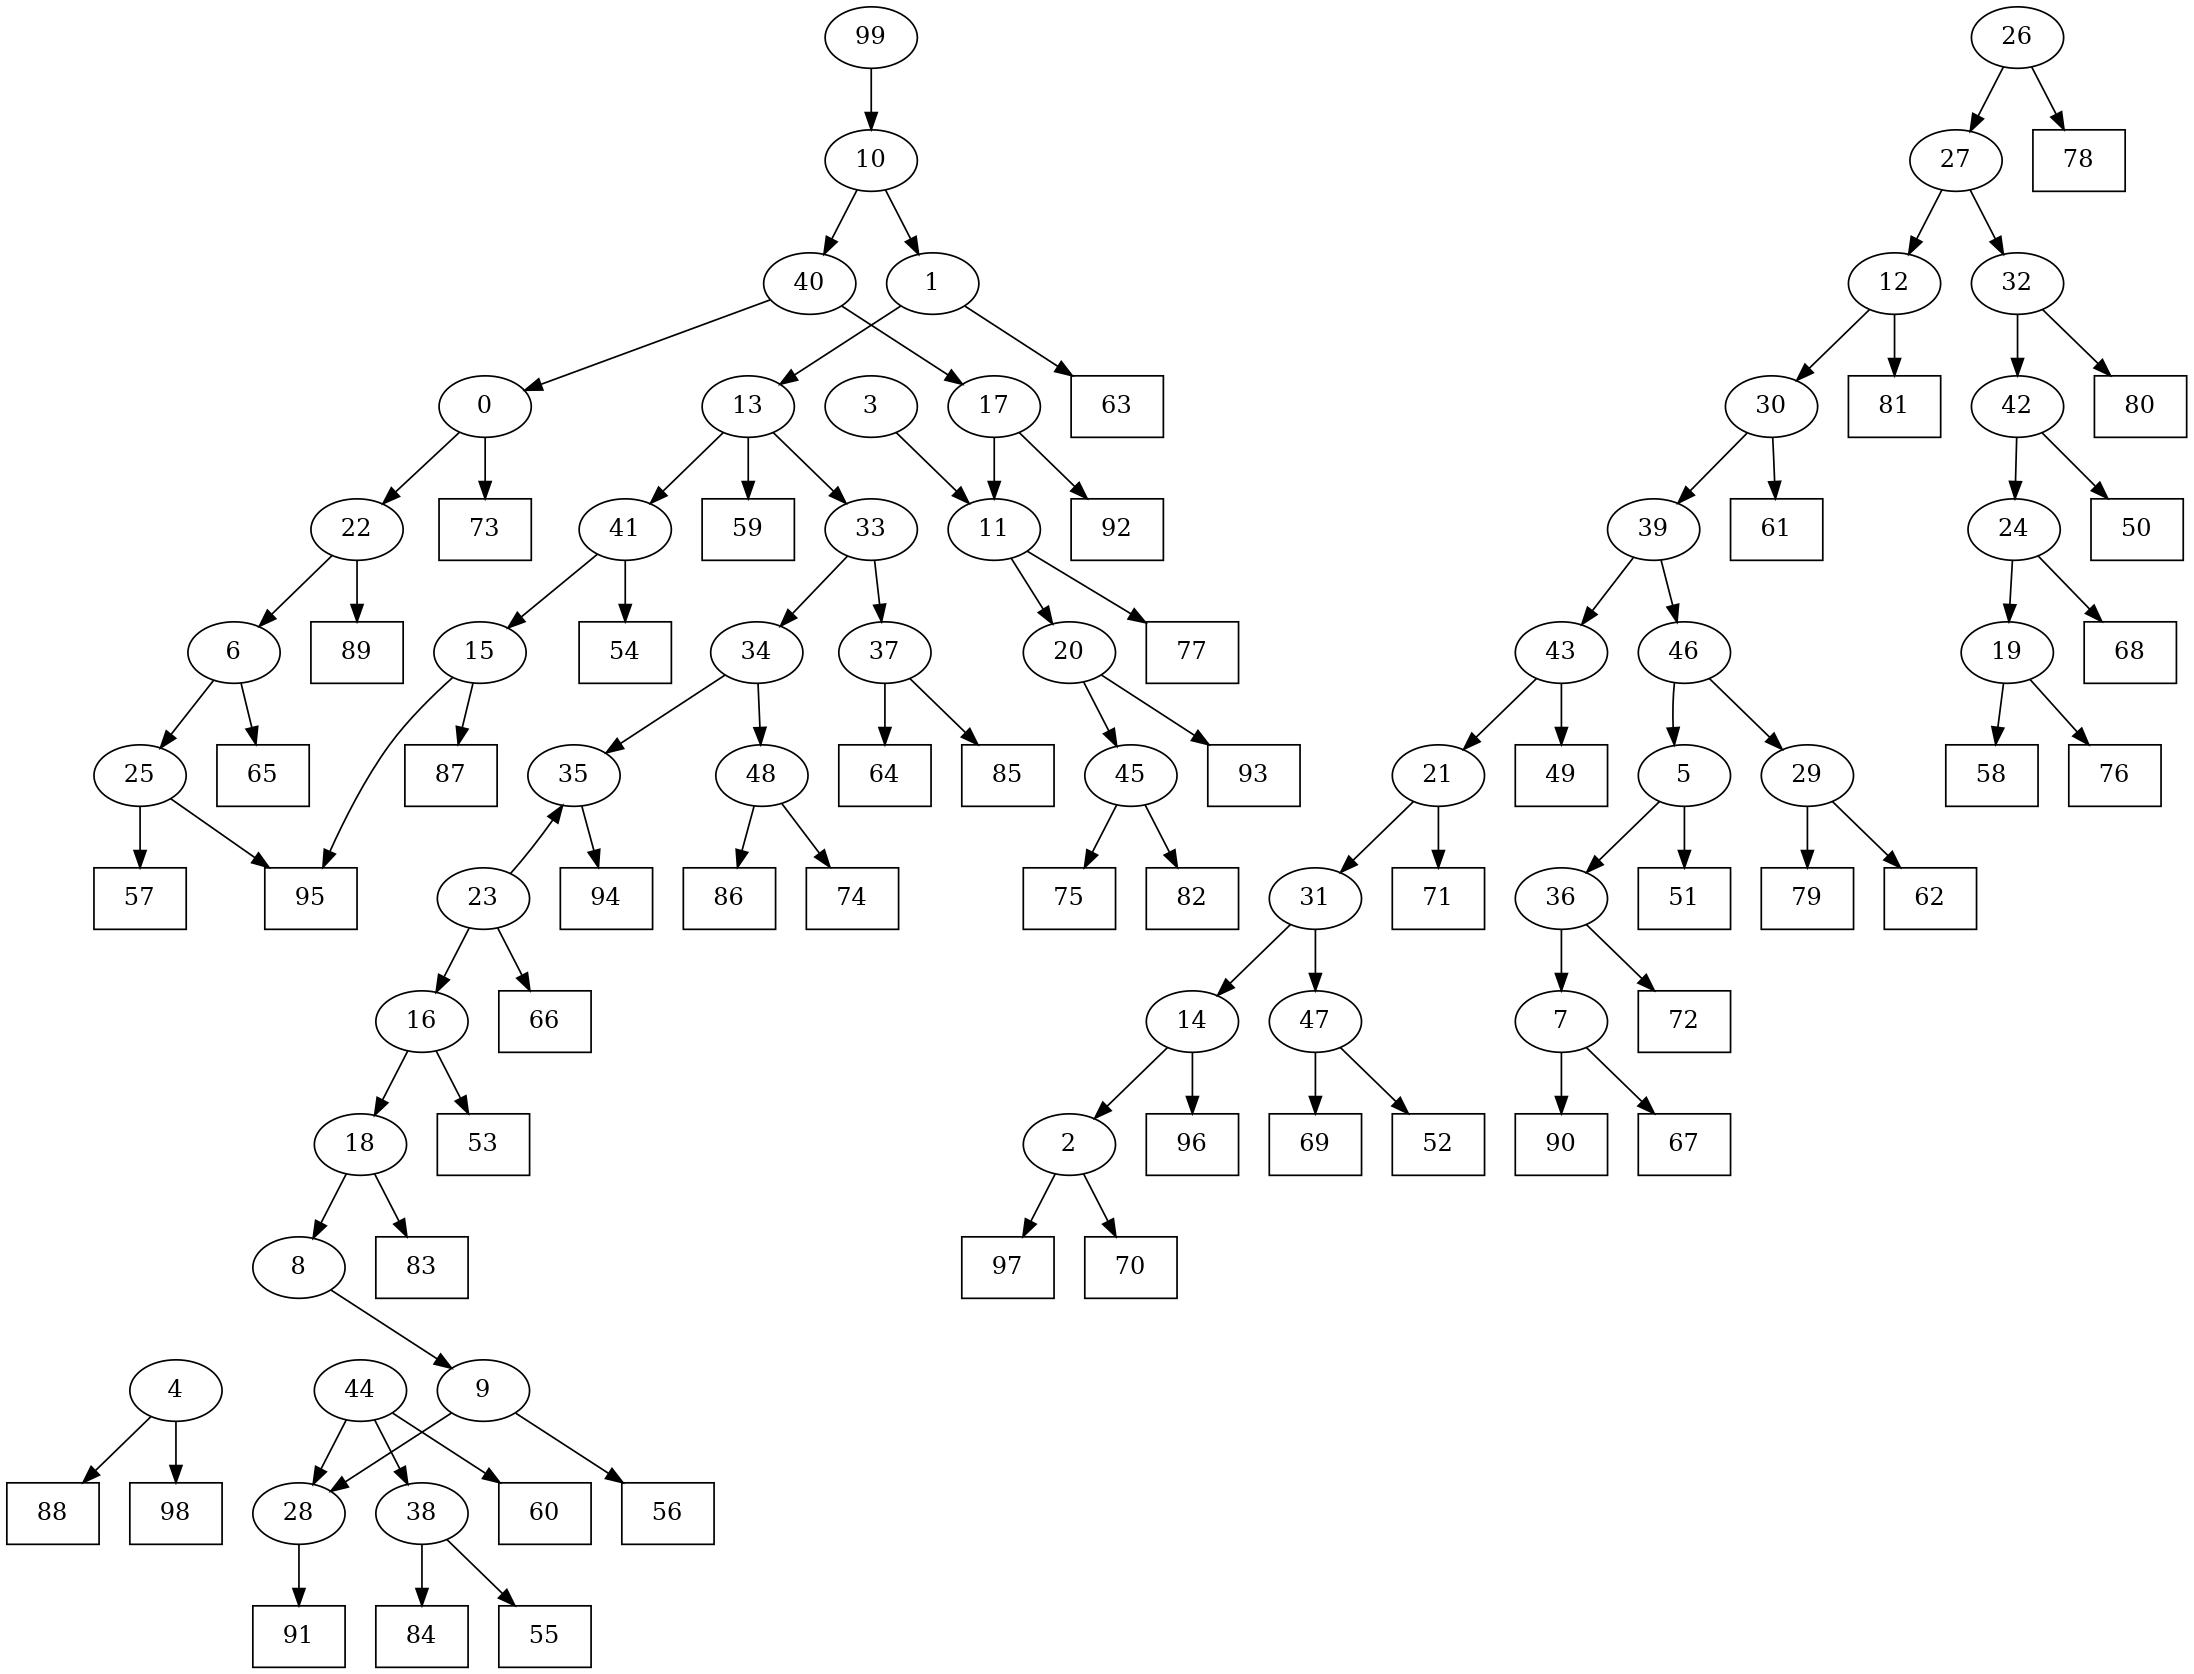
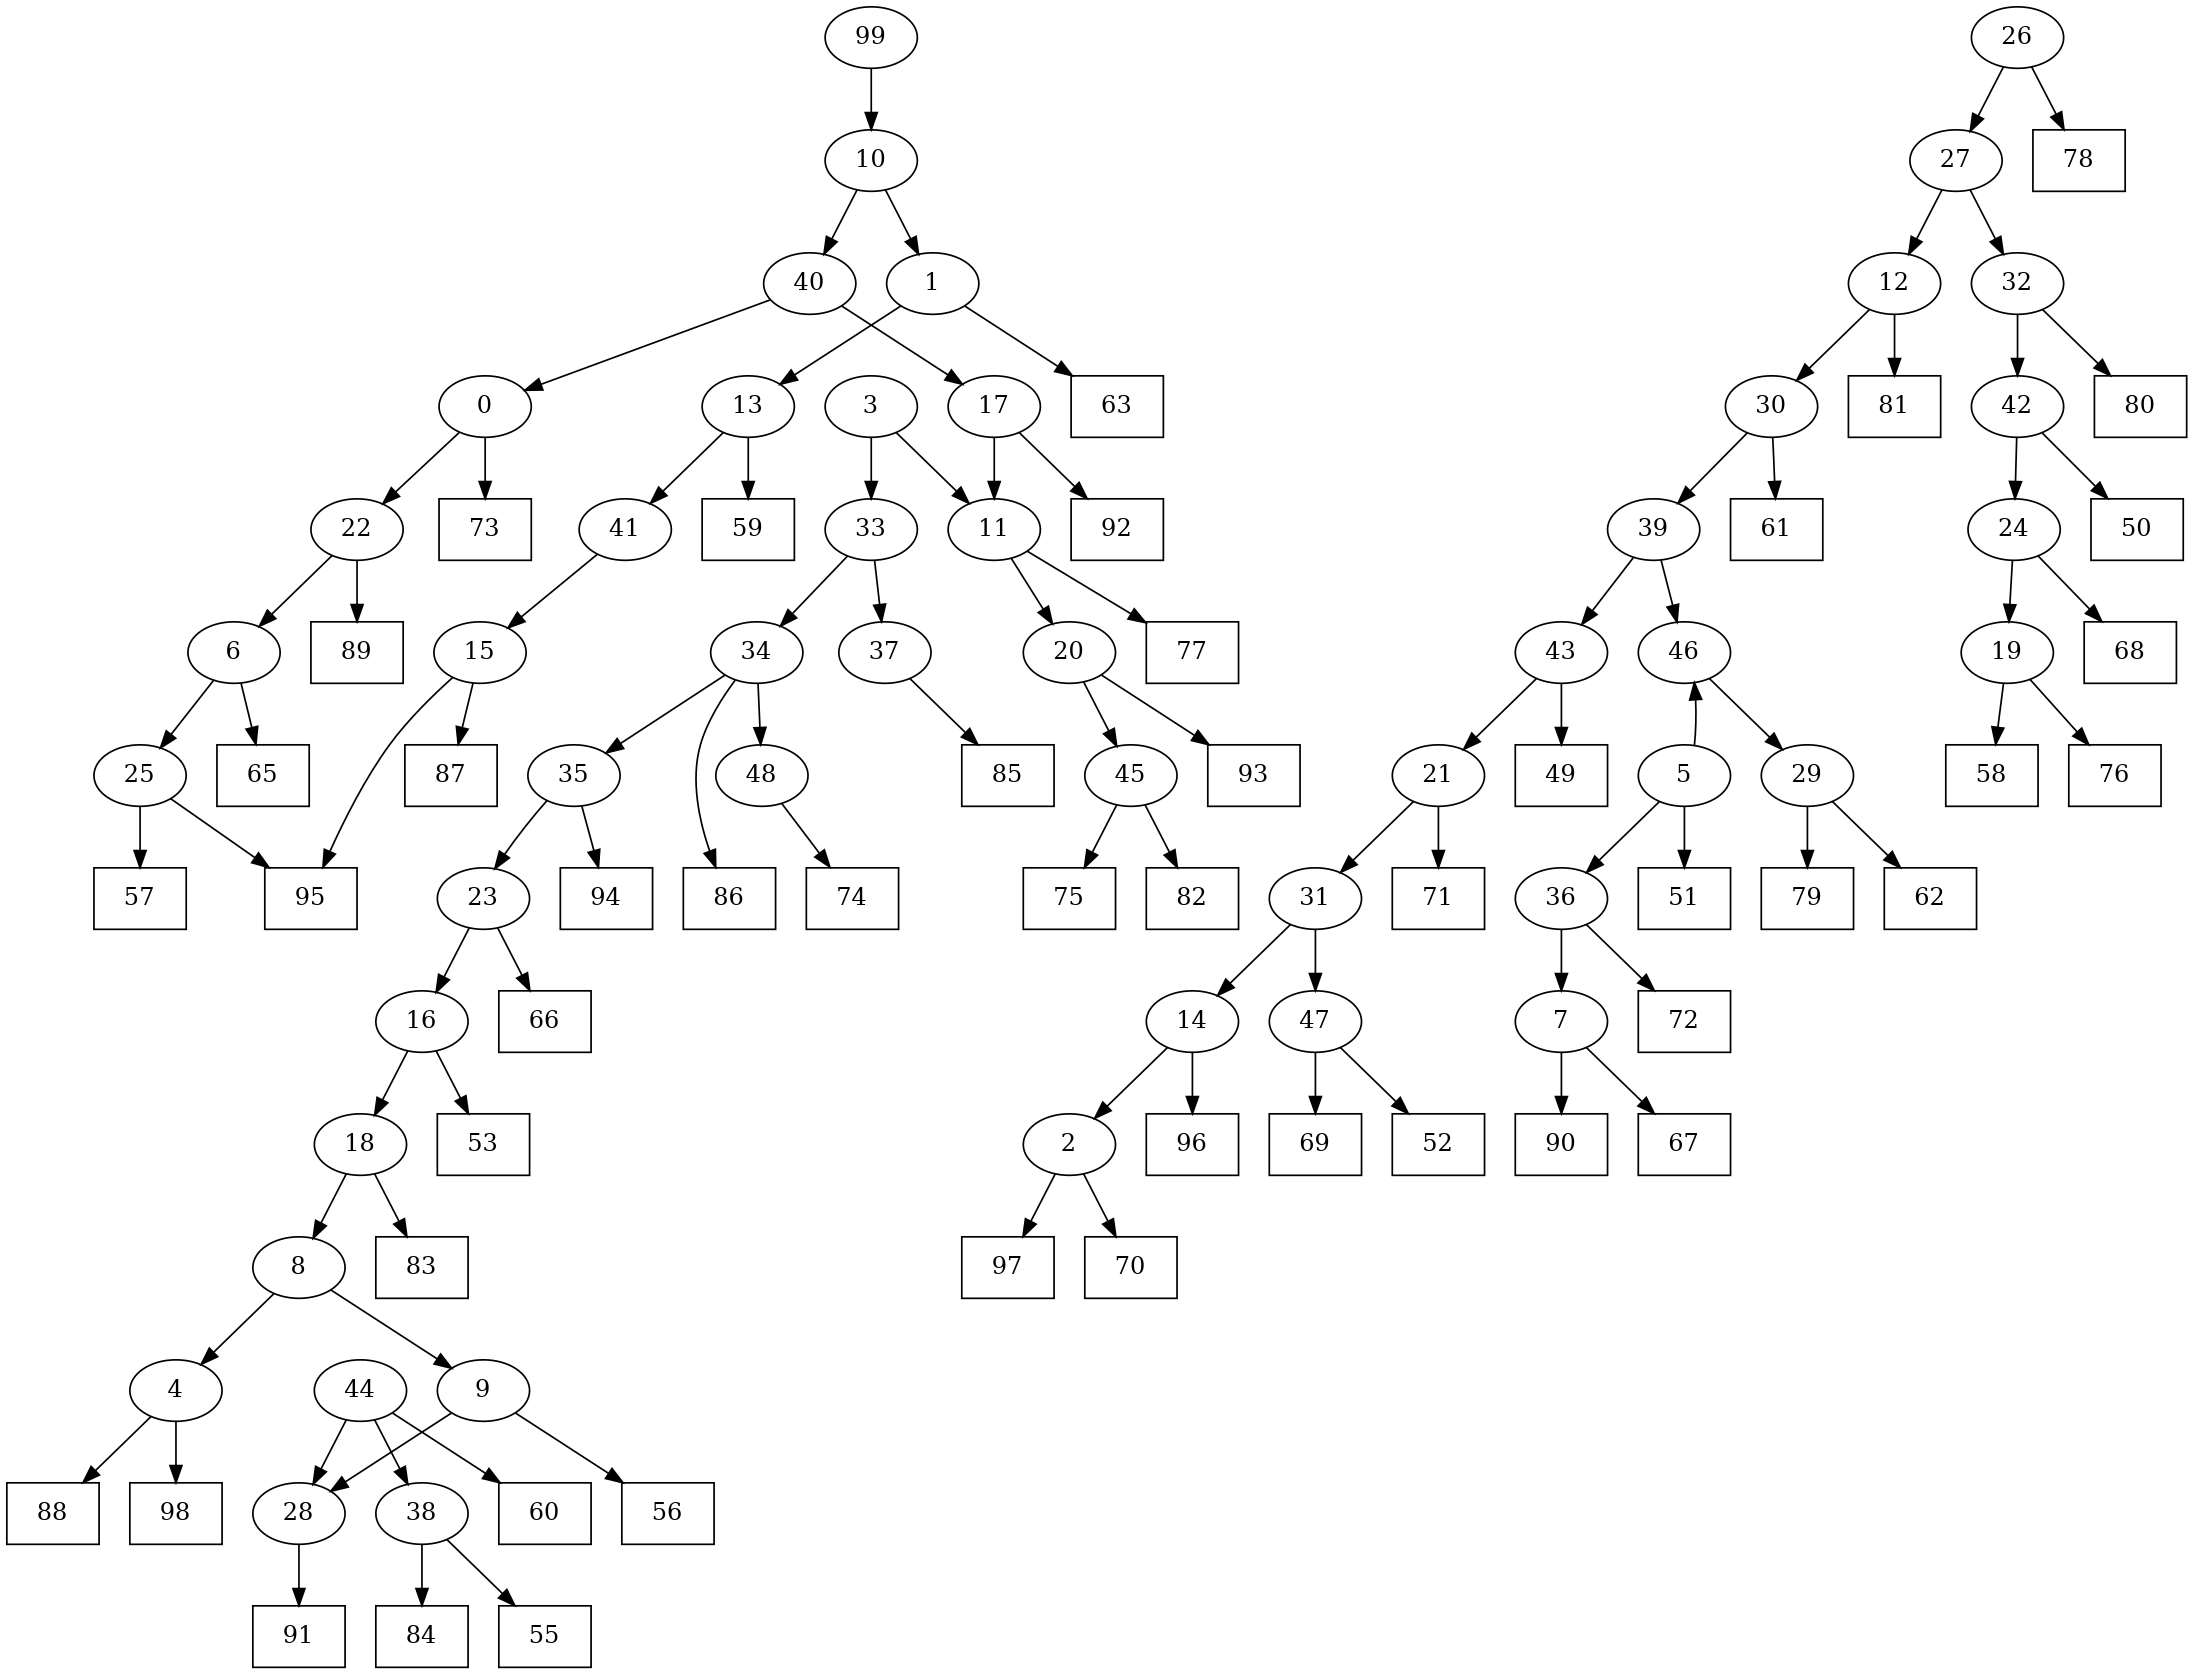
edge "13" -> "33": now "3" -> "33"
node "54": removed
edge "46" -> "5": reversed
node "64": removed
edge "48" -> "86": now "34" -> "86"
edge "23" -> "35": reversed
edge "8" -> "4": added
